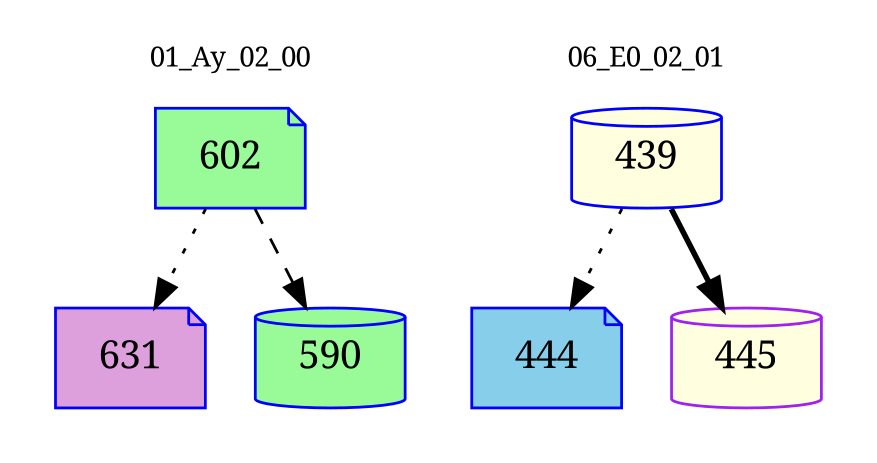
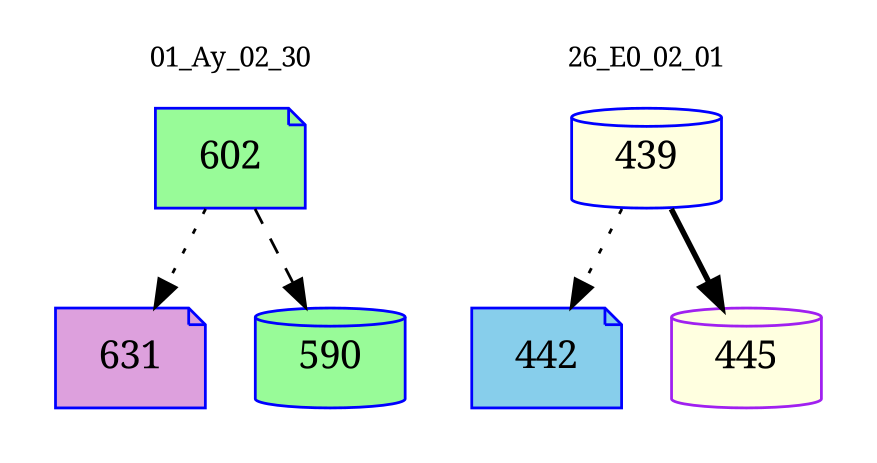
cluster "01_Ay_02_00": label "01_Ay_02_00" -> "01_Ay_02_30"
cluster "06_E0_02_01": label "06_E0_02_01" -> "26_E0_02_01"
node "444": label "444" -> "442"
